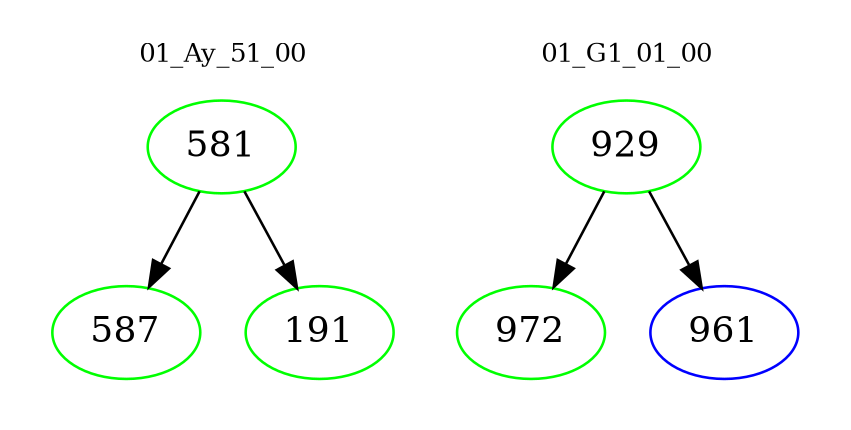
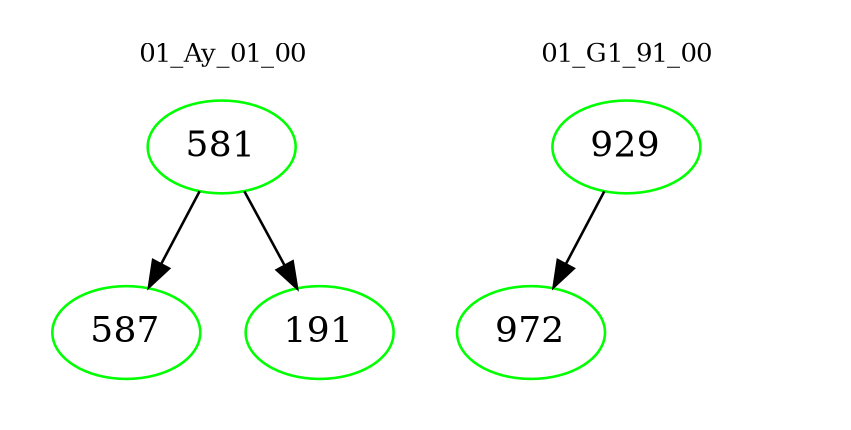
cluster "01_Ay_51_00": label "01_Ay_51_00" -> "01_Ay_01_00"
cluster "01_G1_01_00": label "01_G1_01_00" -> "01_G1_91_00"
node "961": removed
